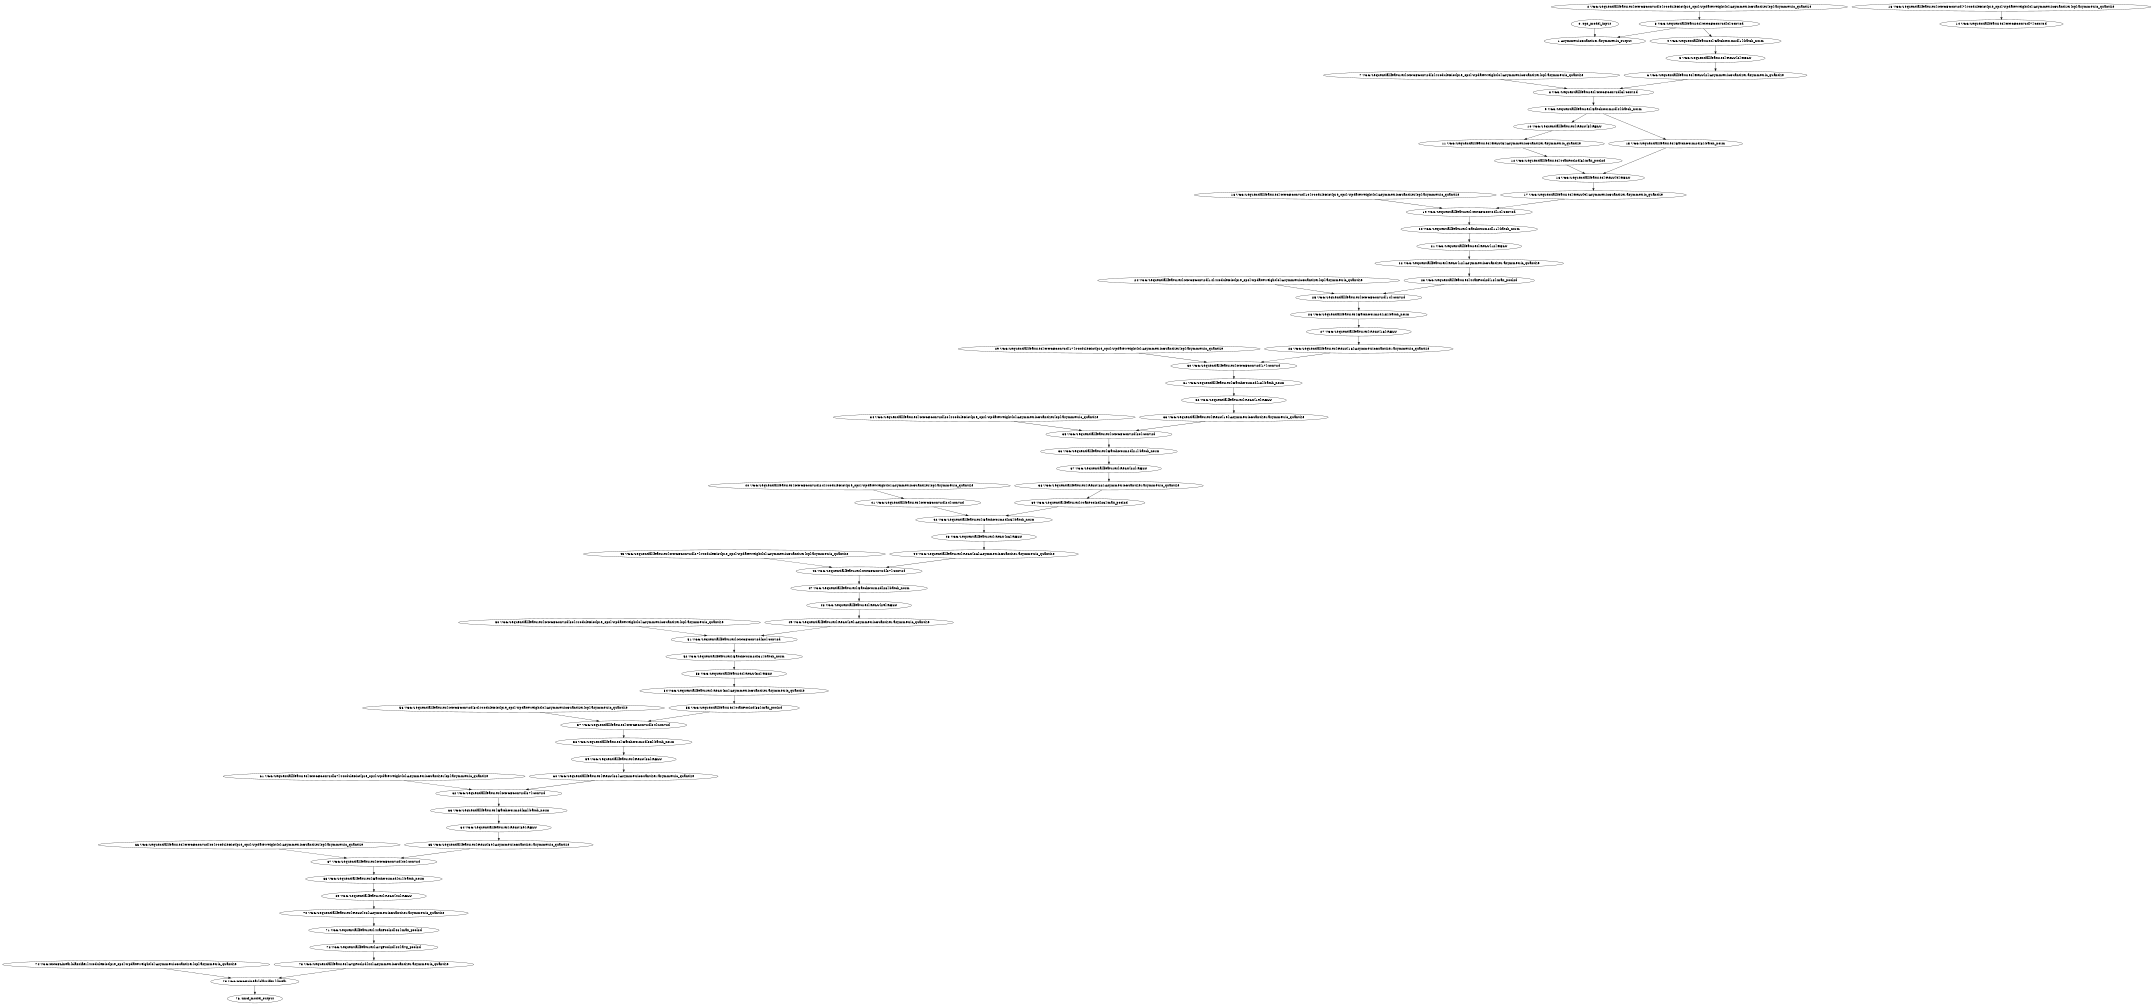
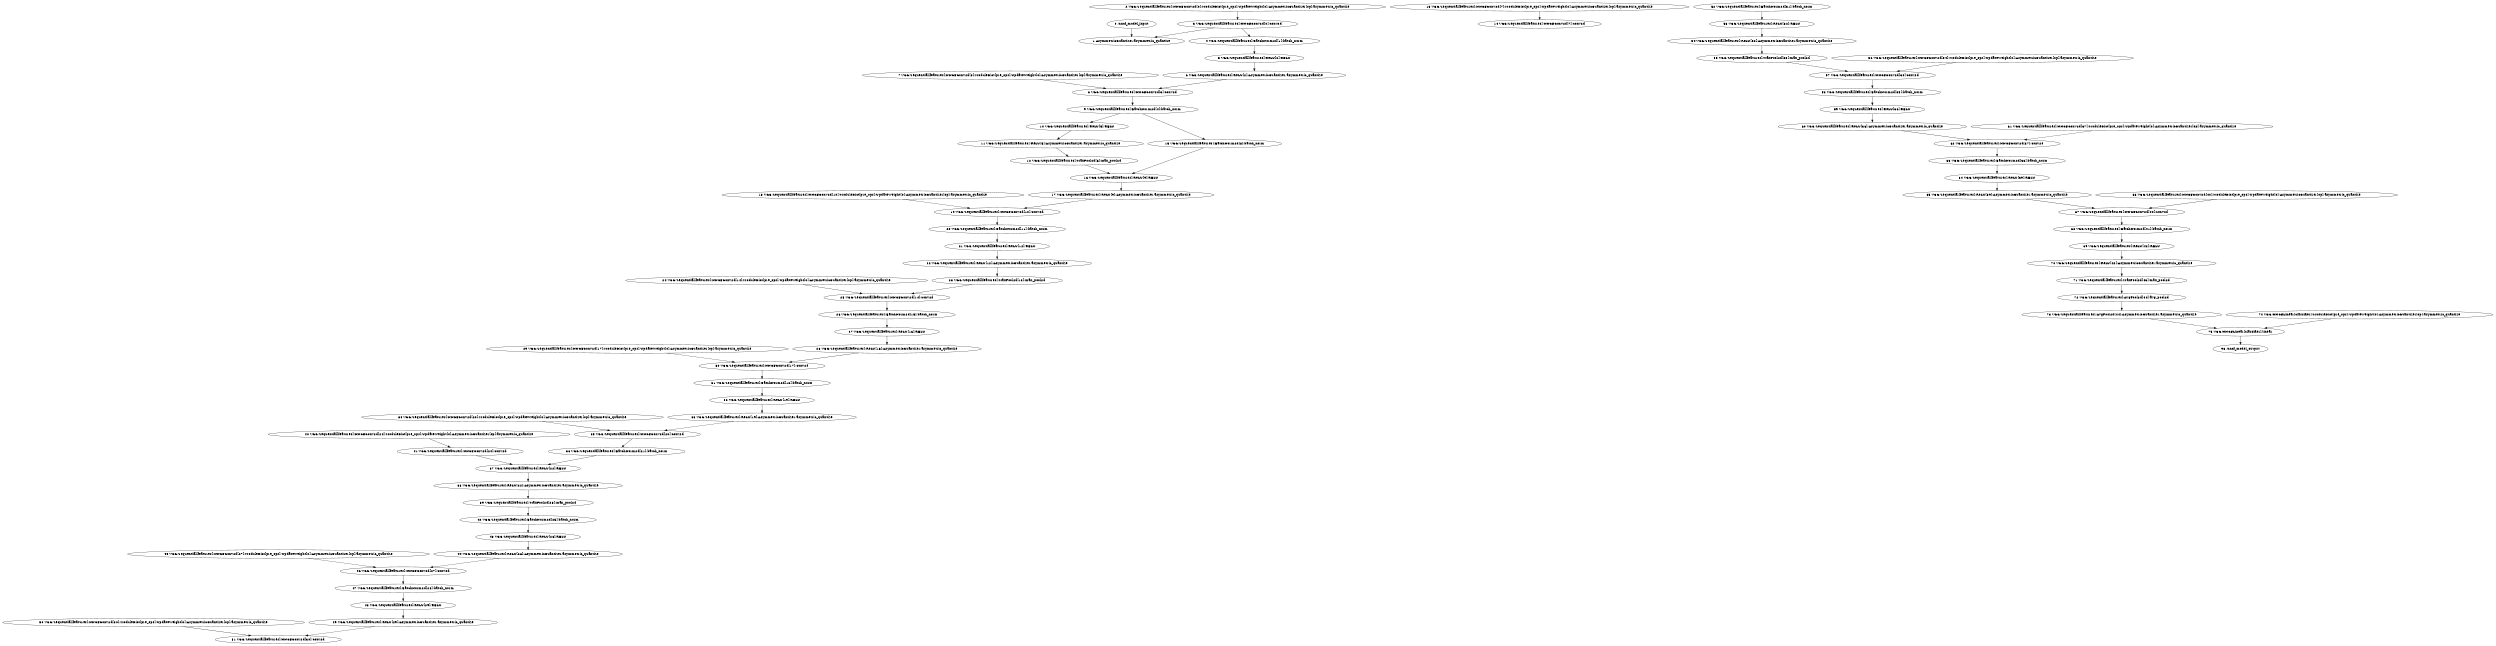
node "0 /ops_model_input": label "0 /ops_model_input" -> "0 /nncf_model_input"
node "1 AsymmetricQuantizer/asymmetric_output": label "1 AsymmetricQuantizer/asymmetric_output" -> "1 AsymmetricQuantizer/asymmetric_quantize"
edge "41 VGG/Sequential[features]/NNCFConv2d[24]/conv2d" -> "42 VGG/Sequential[features]/BatchNorm2d[25]/batch_norm": now "41 VGG/Sequential[features]/NNCFConv2d[24]/conv2d" -> "37 VGG/Sequential[features]/ReLU[22]/RELU"
edge "51 VGG/Sequential[features]/NNCFConv2d[30]/conv2d" -> "52 VGG/Sequential[features]/BatchNorm2d[31]/batch_norm": removed
node "76 /nncf_model_output": label "76 /nncf_model_output" -> "96 /nncf_model_output"
